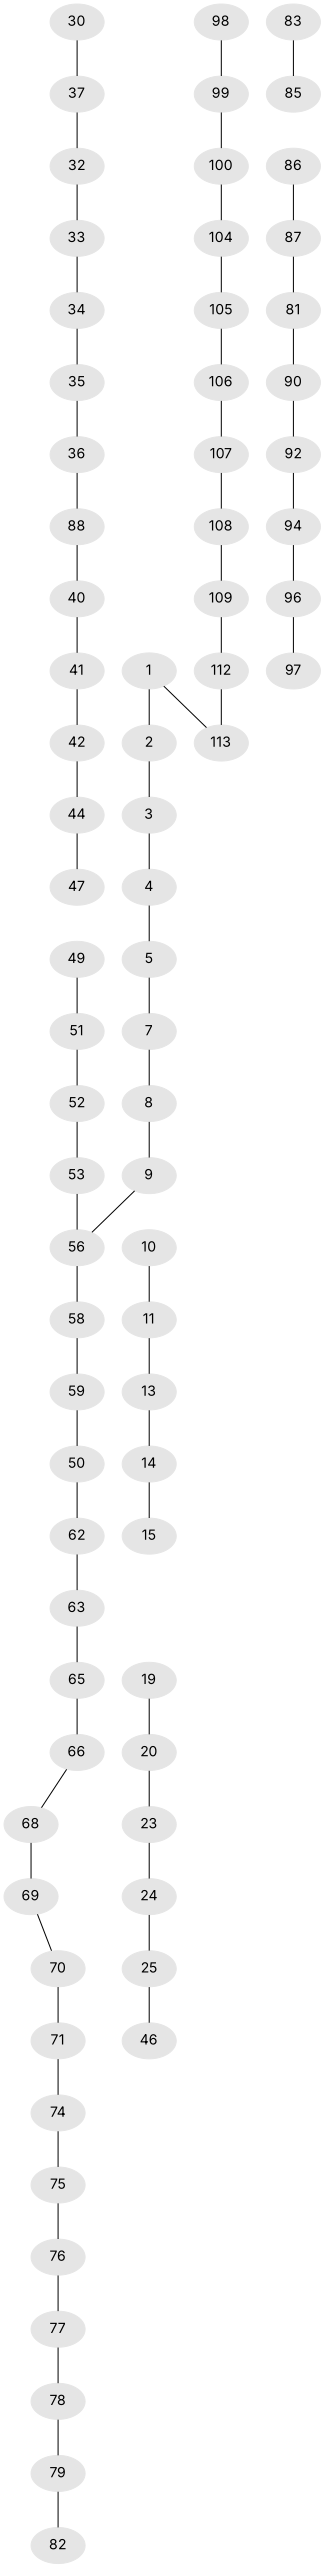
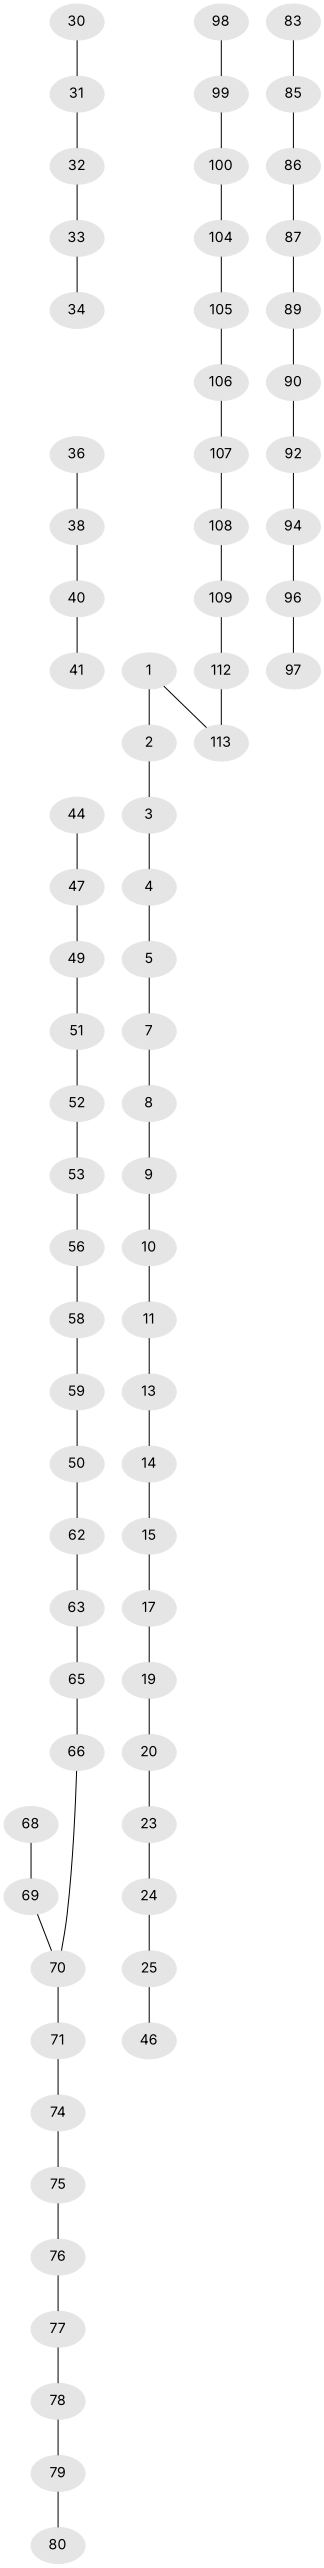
node "37": label "37" -> "31"
edge "85" -- "86": added
node "81": label "81" -> "89"
node "35": removed
node "88": label "88" -> "38"
node "42": removed
edge "47" -- "49": added
edge "9" -- "56": now "9" -- "10"
node "17": added
edge "66" -- "68": now "66" -- "70"
node "82": label "82" -> "80"
